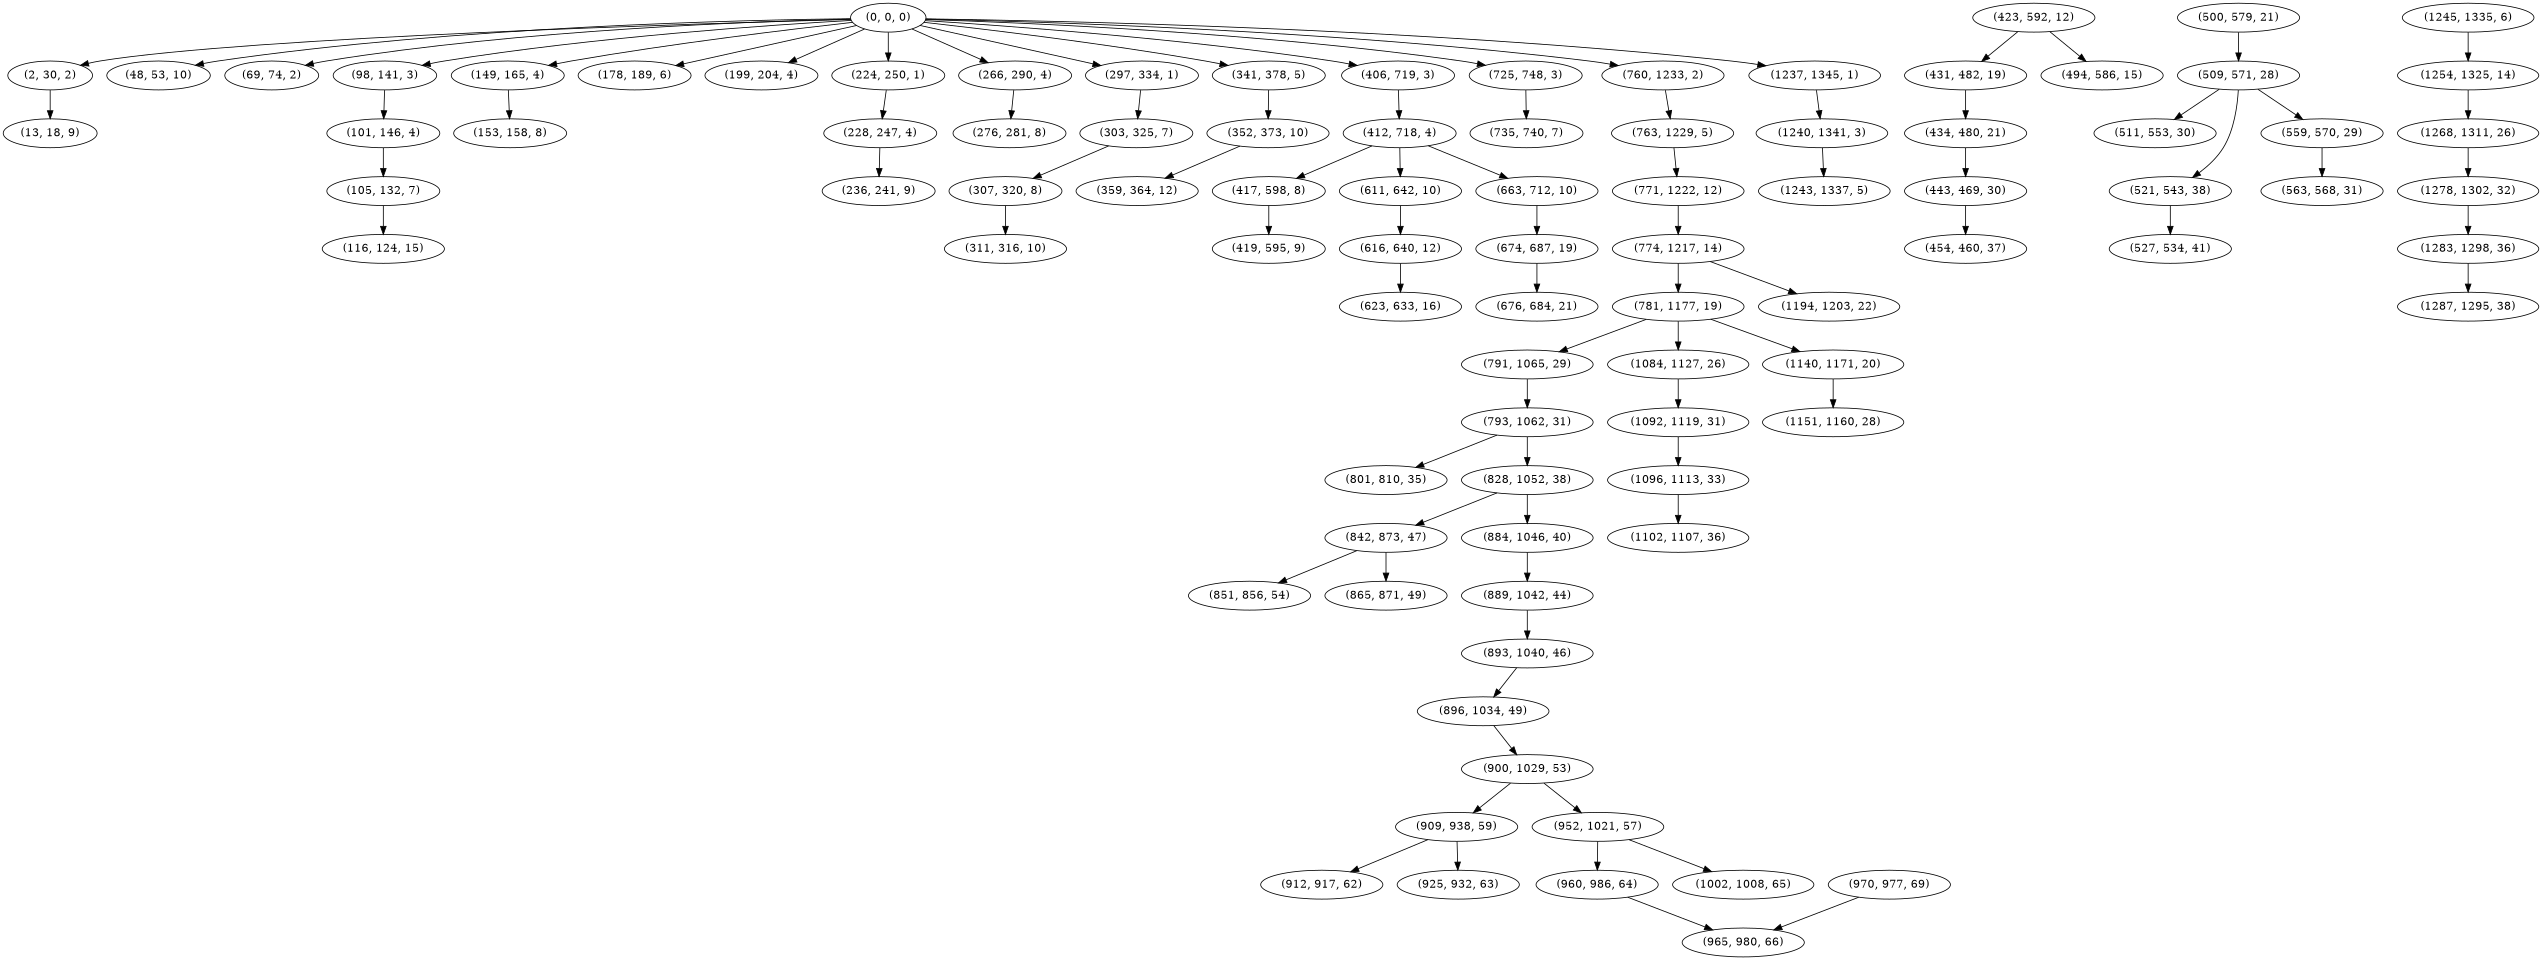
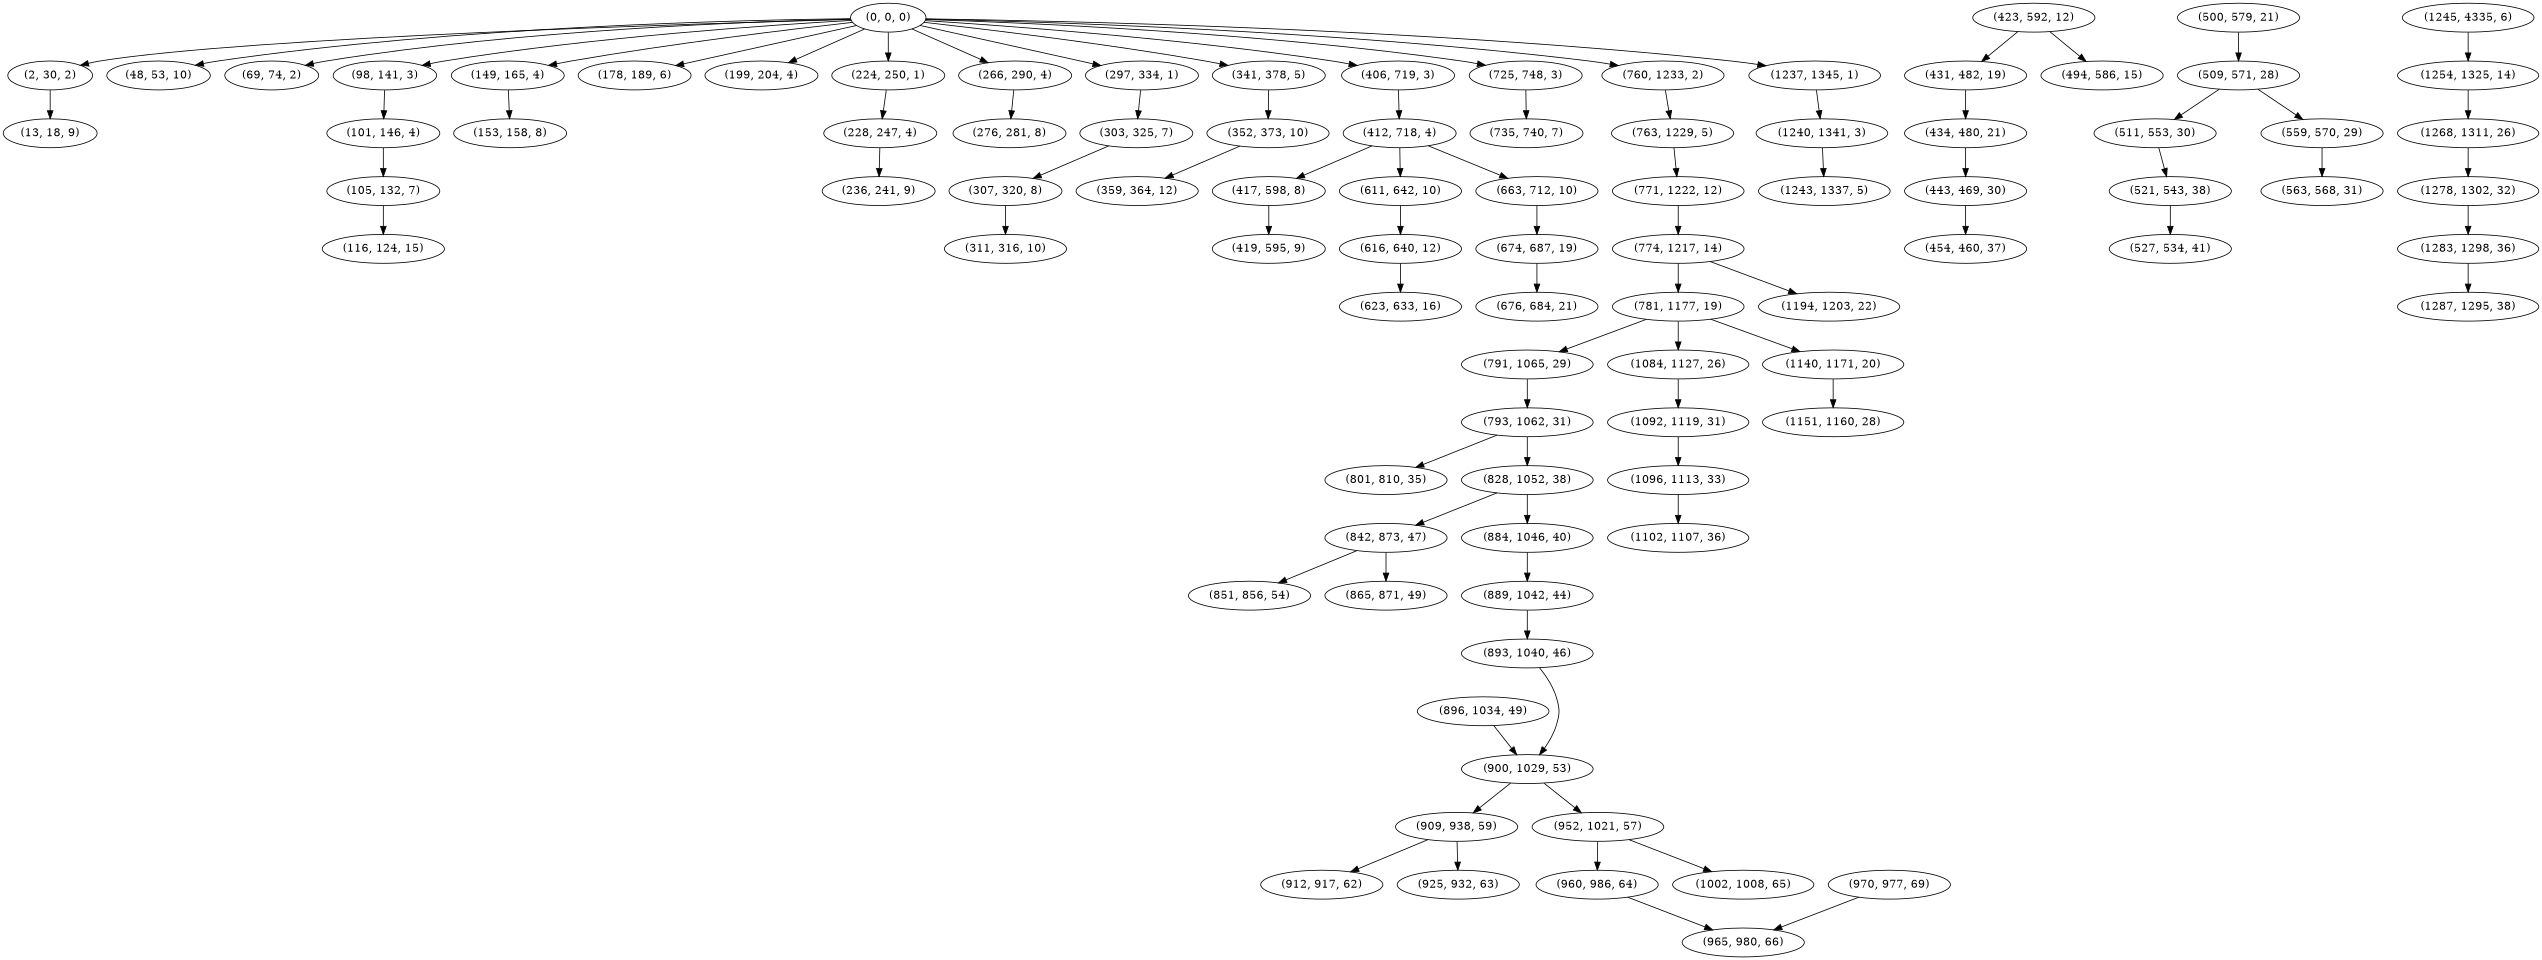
node "(1245, 1335, 6)": label "(1245, 1335, 6)" -> "(1245, 4335, 6)"
edge "(509, 571, 28)" -> "(521, 543, 38)": now "(511, 553, 30)" -> "(521, 543, 38)"
edge "(893, 1040, 46)" -> "(896, 1034, 49)": now "(893, 1040, 46)" -> "(900, 1029, 53)"
